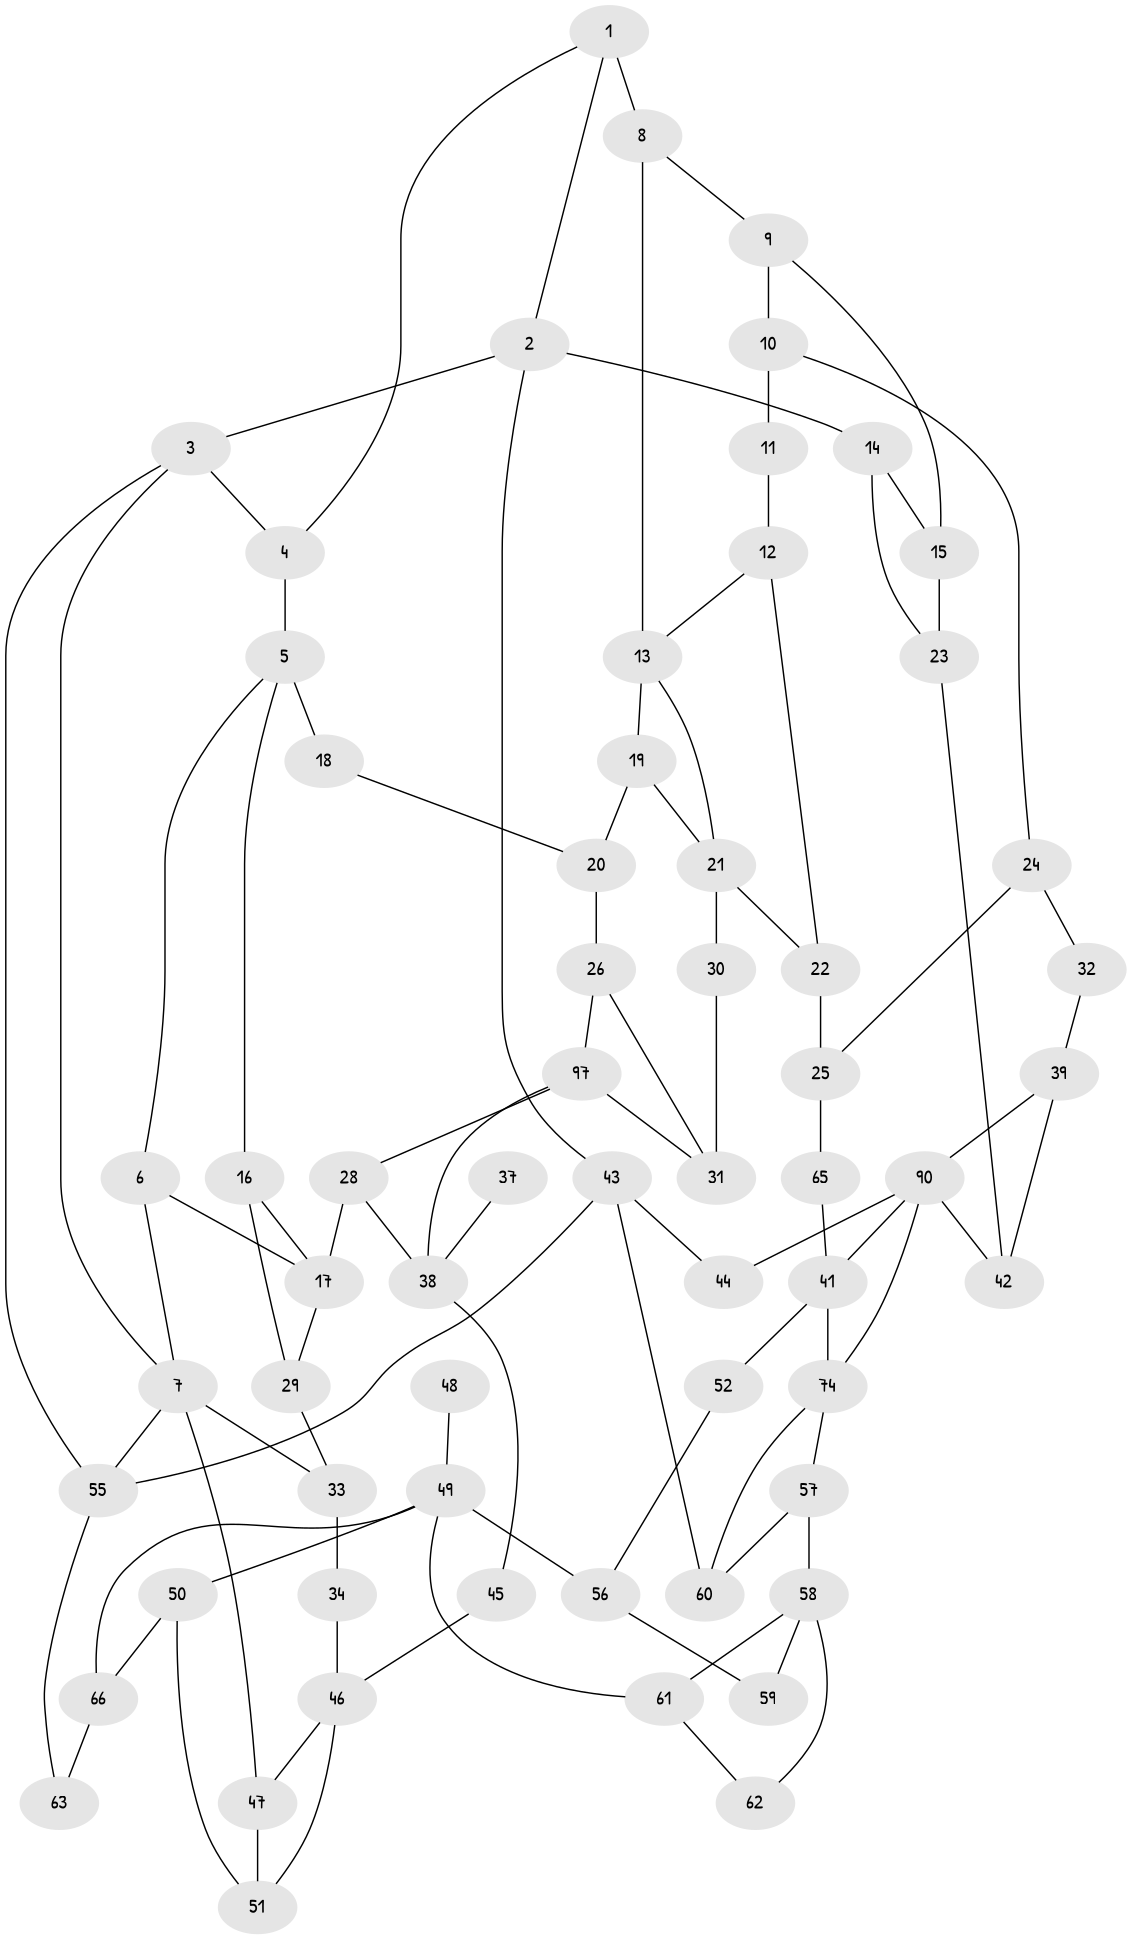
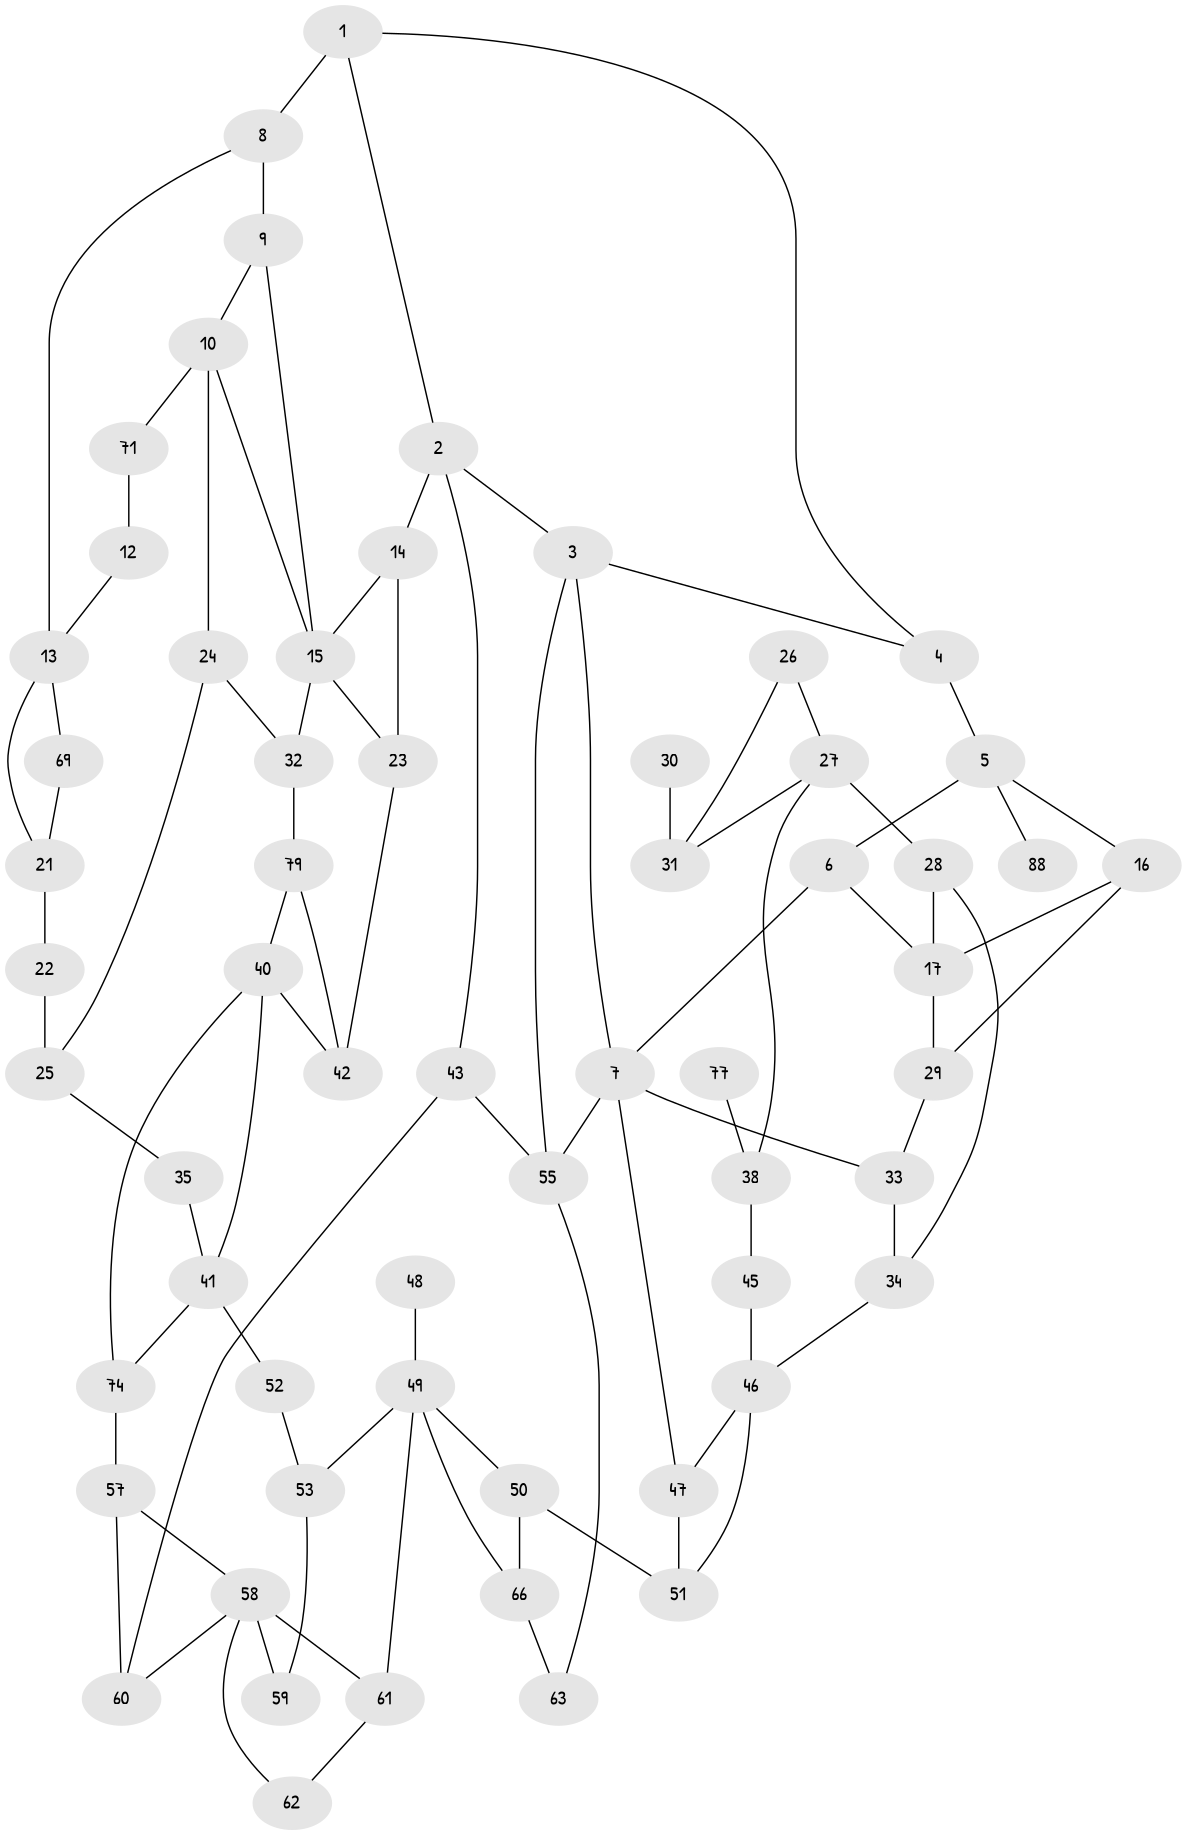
node "11": label "11" -> "71"
edge "10" -- "15": added
edge "15" -- "32": added
node "18": label "18" -> "88"
node "19": label "19" -> "69"
edge "12" -- "22": removed
node "20": removed
edge "21" -- "30": removed
node "97": label "97" -> "27"
node "39": label "39" -> "79"
node "37": label "37" -> "77"
node "65": label "65" -> "35"
node "90": label "90" -> "40"
edge "28" -- "38": now "28" -- "34"
node "44": removed
edge "74" -- "60": now "58" -- "60"
node "56": label "56" -> "53"
